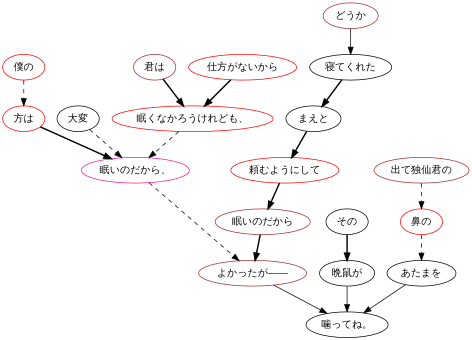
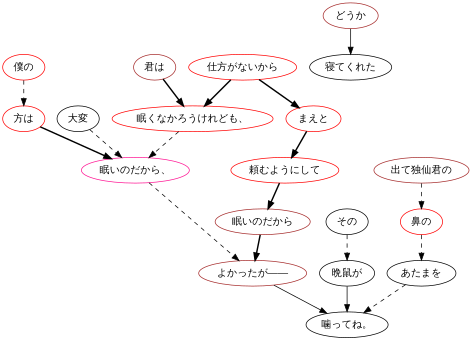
edge "寝てくれた" -> "まえと": now "仕方がないから" -> "まえと"
node "まえと": color black -> red
edge "その" -> "晩鼠が": style bold -> dashed
edge "あたまを" -> "噛ってね。": style solid -> dashed
